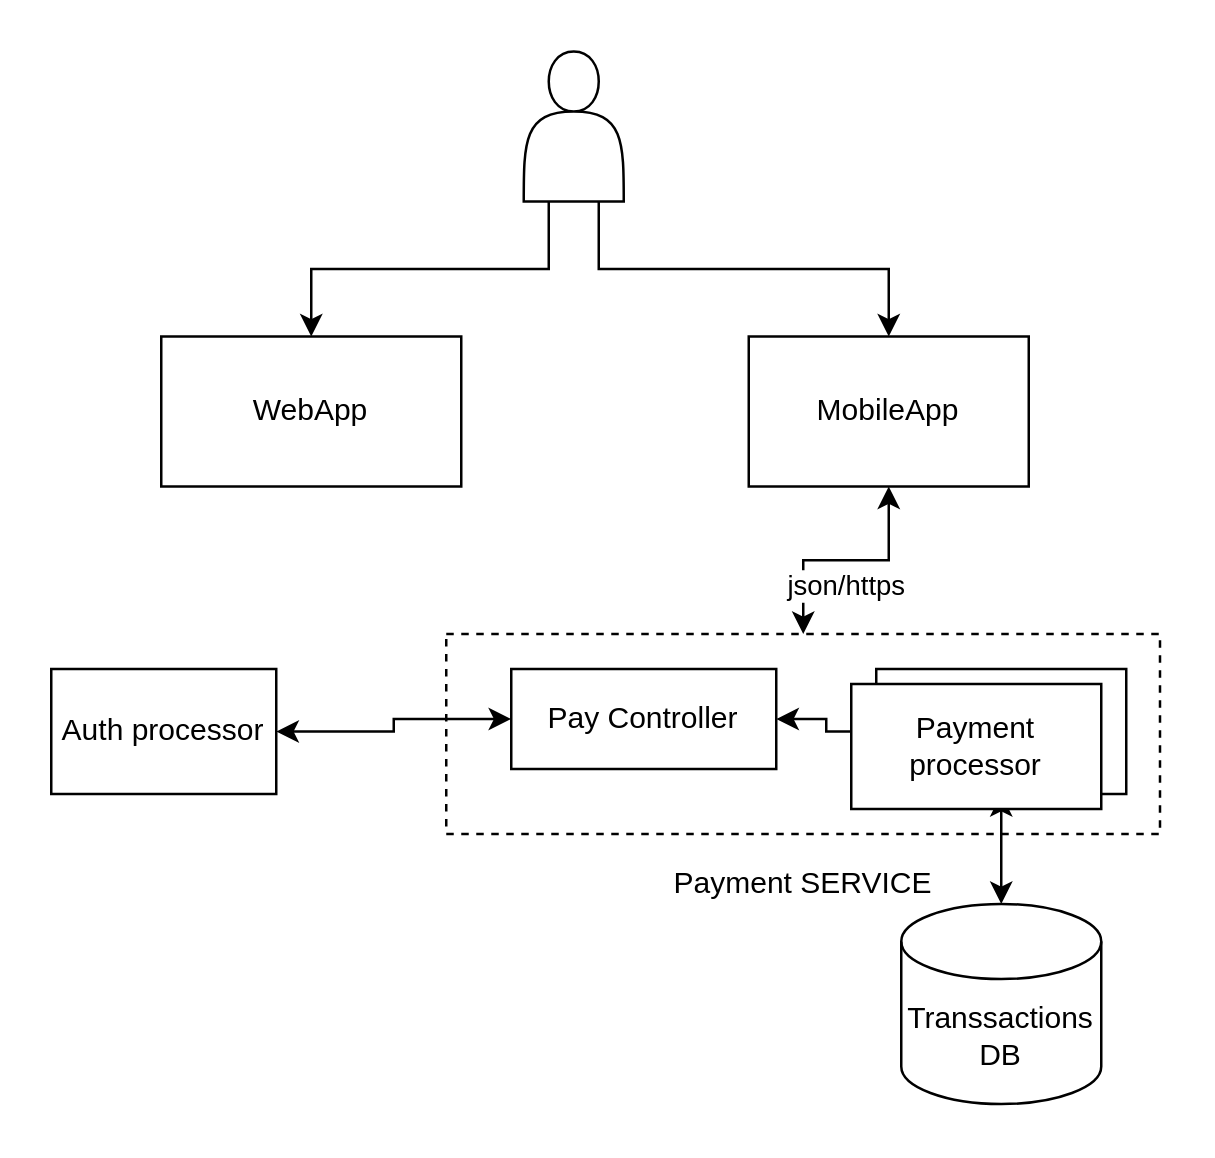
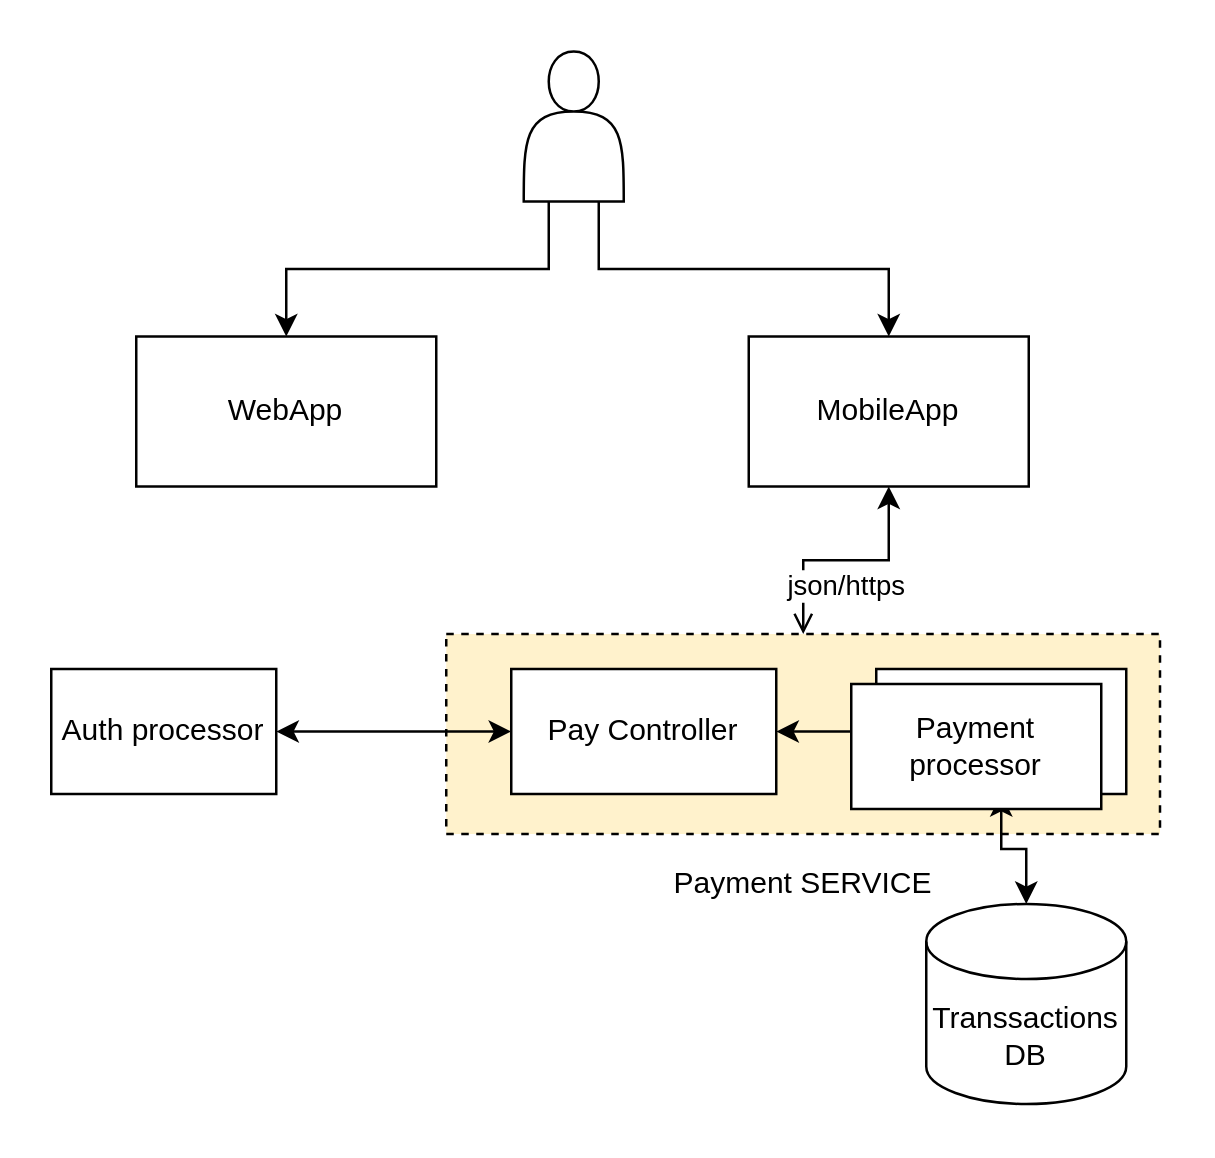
node "WebApp": moved (311, 411) -> (286, 411)
edge "MobileApp" -- "Payment SERVICE": arrowhead classic -> open
node "Pay Controller": size 265x100 -> 265x125
node "Payment SERVICE": fillcolor #ffffff -> #fff2cc
node "Transsactions DB": moved (1001, 1004) -> (1026, 1004)
